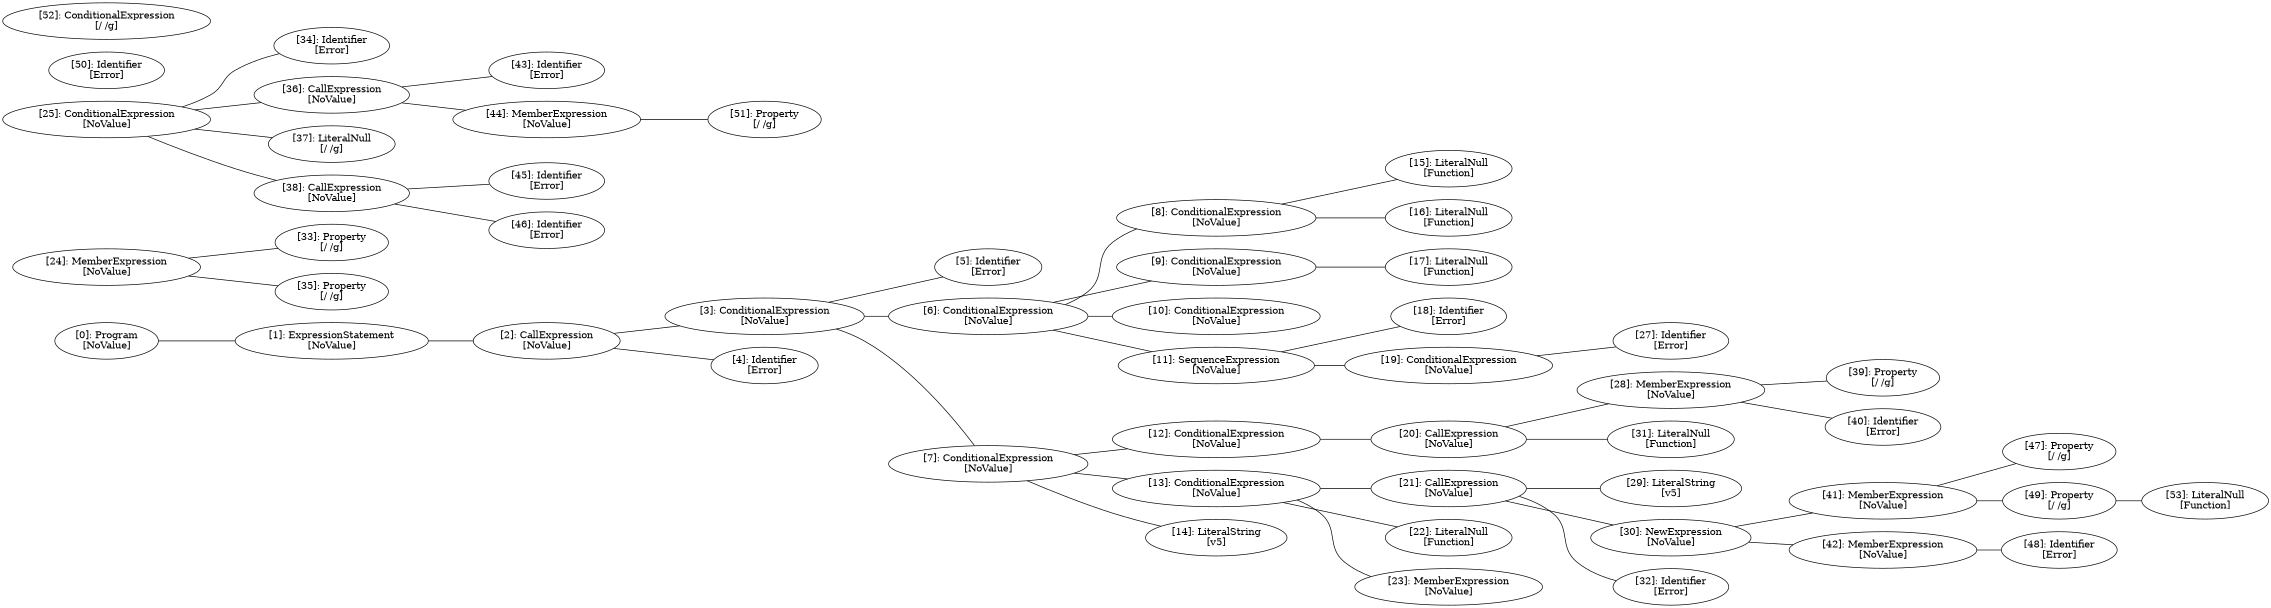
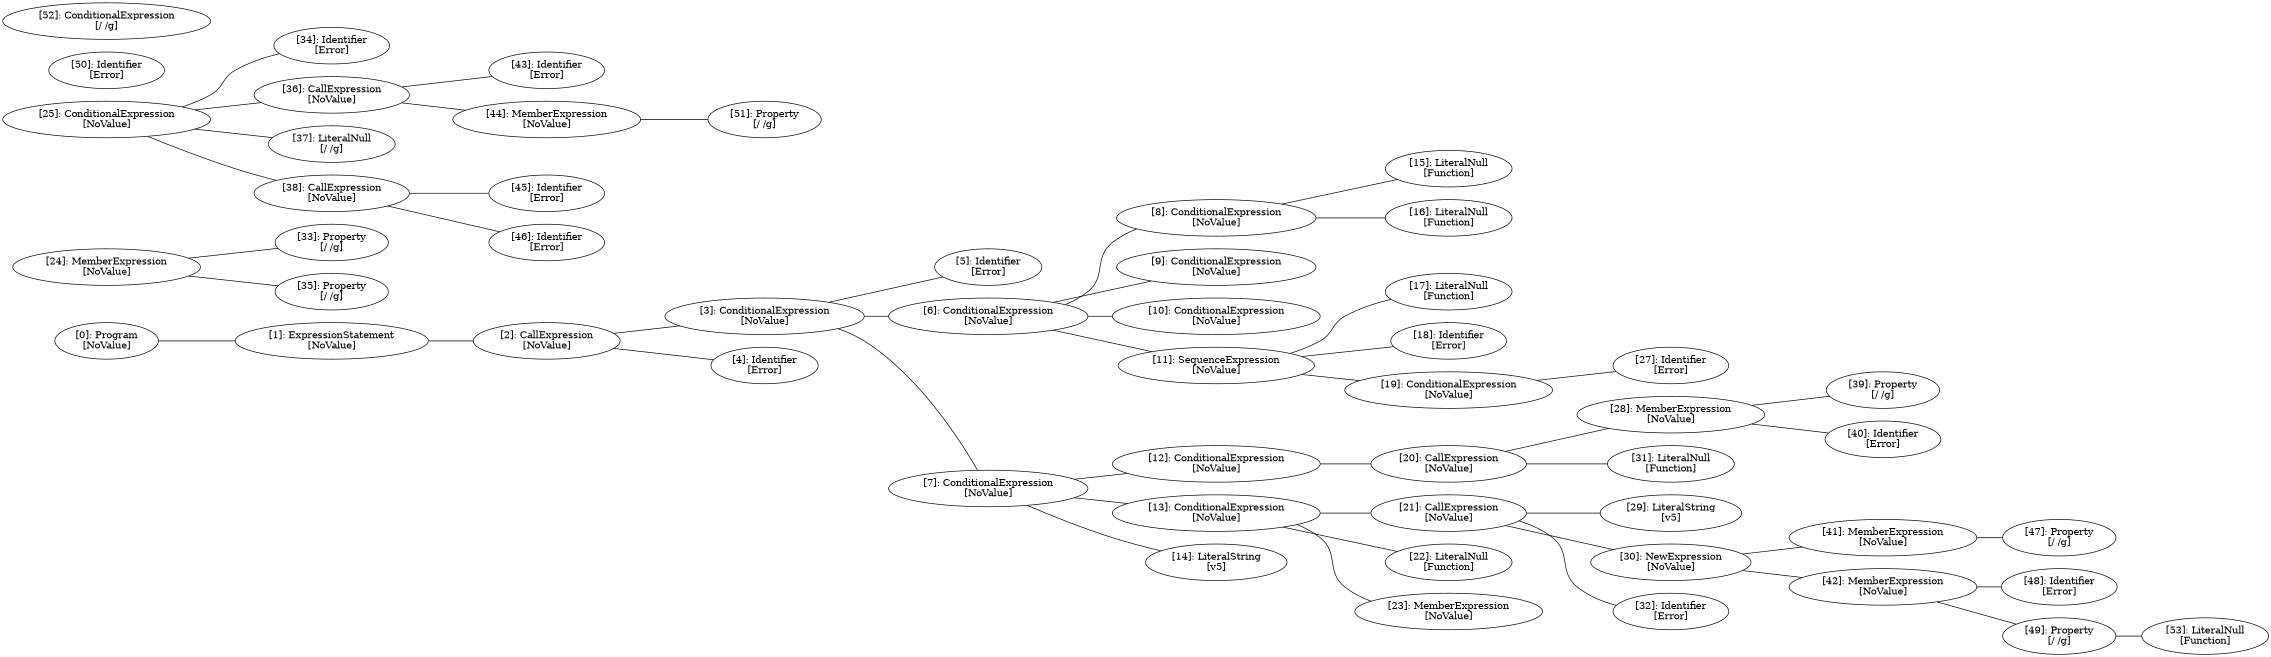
edge "[9]: ConditionalExpression [NoValue]" -- "[17]: LiteralNull [Function]": now "[11]: SequenceExpression [NoValue]" -- "[17]: LiteralNull [Function]"
edge "[41]: MemberExpression [NoValue]" -- "[49]: Property [/ /g]": now "[42]: MemberExpression [NoValue]" -- "[49]: Property [/ /g]"
